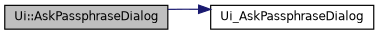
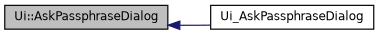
edge "Ui::AskPassphraseDialog" -> "Ui_AskPassphraseDialog": reversed
